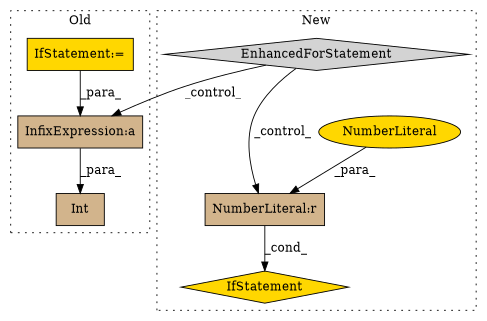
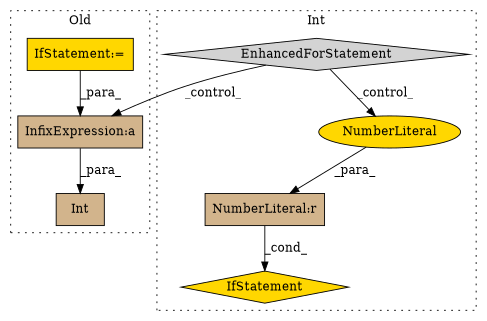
cluster "New": label "New" -> "Int"
edge "EnhancedForStatement" -> "NumberLiteral:r": now "EnhancedForStatement" -> "NumberLiteral"
